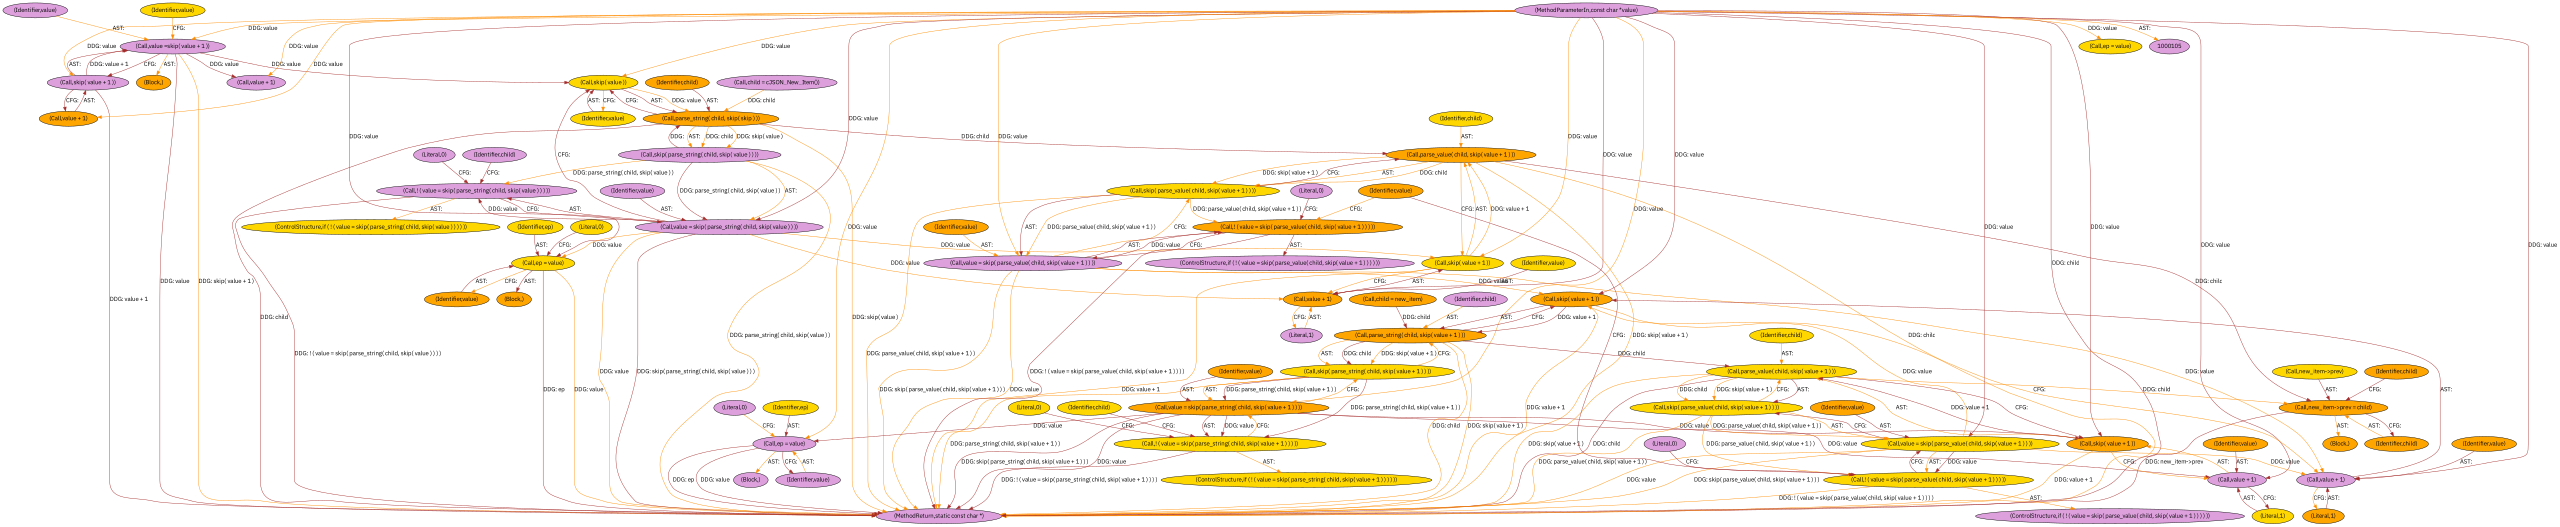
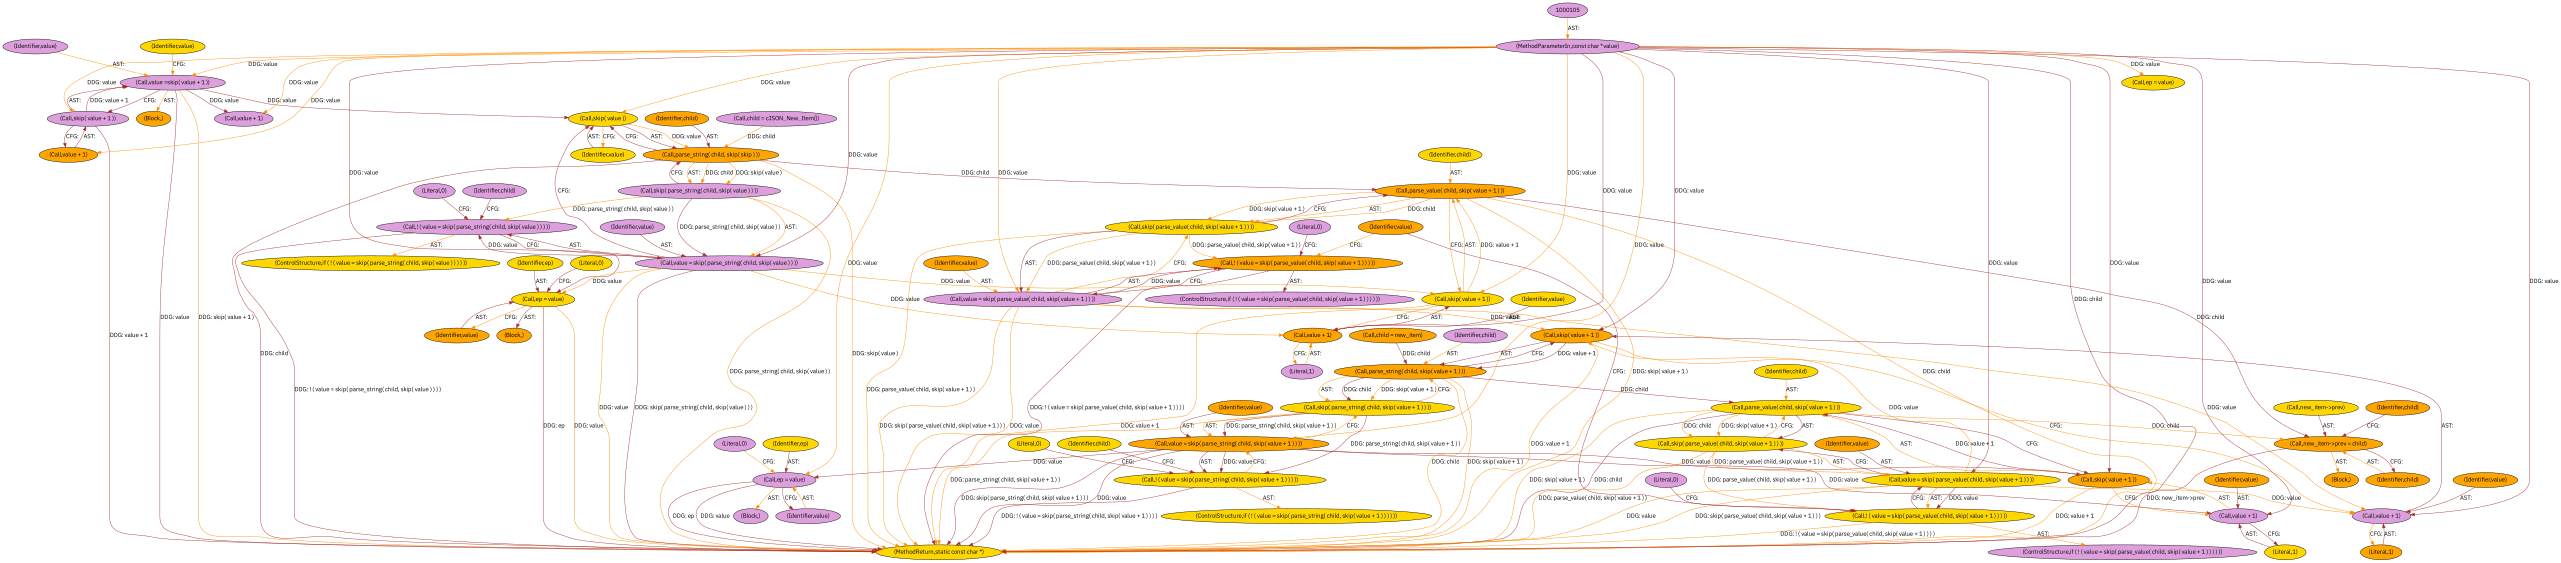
edge "(MethodParameterIn,const char *value)" -> "1000105": reversed
edge "(Call,skip( parse_string( child, skip( value ) ) ))" -> "(Call,parse_string( child, skip( skip ) ))": label "DDG: " -> "CFG: "
node "(MethodReturn,static const char *)": fillcolor plum -> gold
